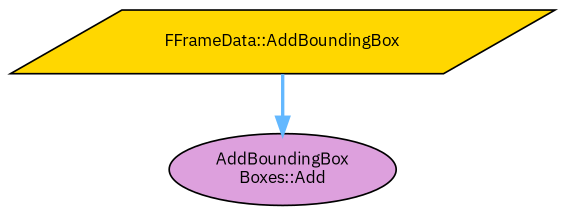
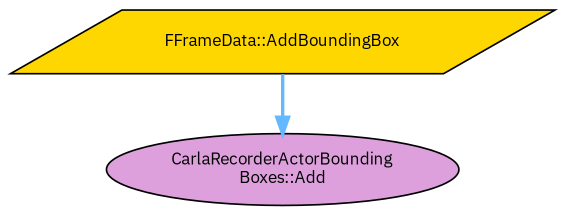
node "AddBoundingBox Boxes::Add": label "AddBoundingBox Boxes::Add" -> "CarlaRecorderActorBounding Boxes::Add"
